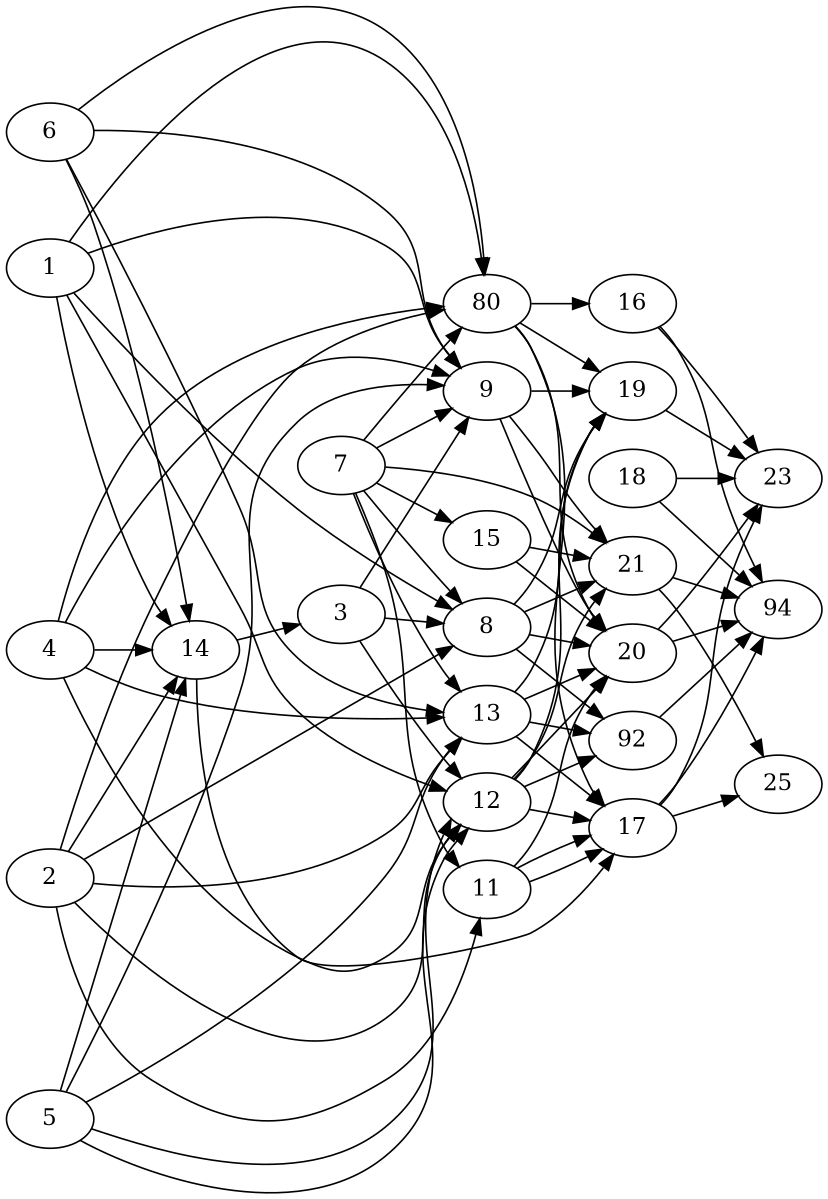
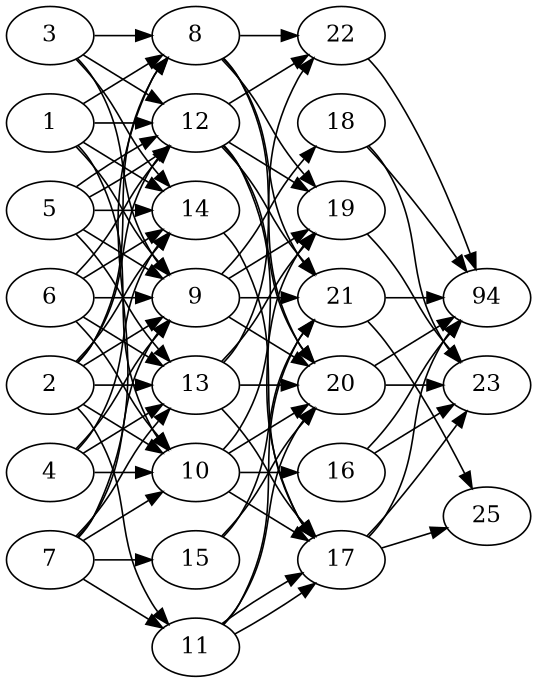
edge "9" -> "18": added
node "80": label "80" -> "10"
edge "2" -> "9": added
edge "7" -> "21": now "11" -> "21"
edge "14" -> "3": reversed
node "92": label "92" -> "22"
edge "4" -> "12": now "6" -> "12"
